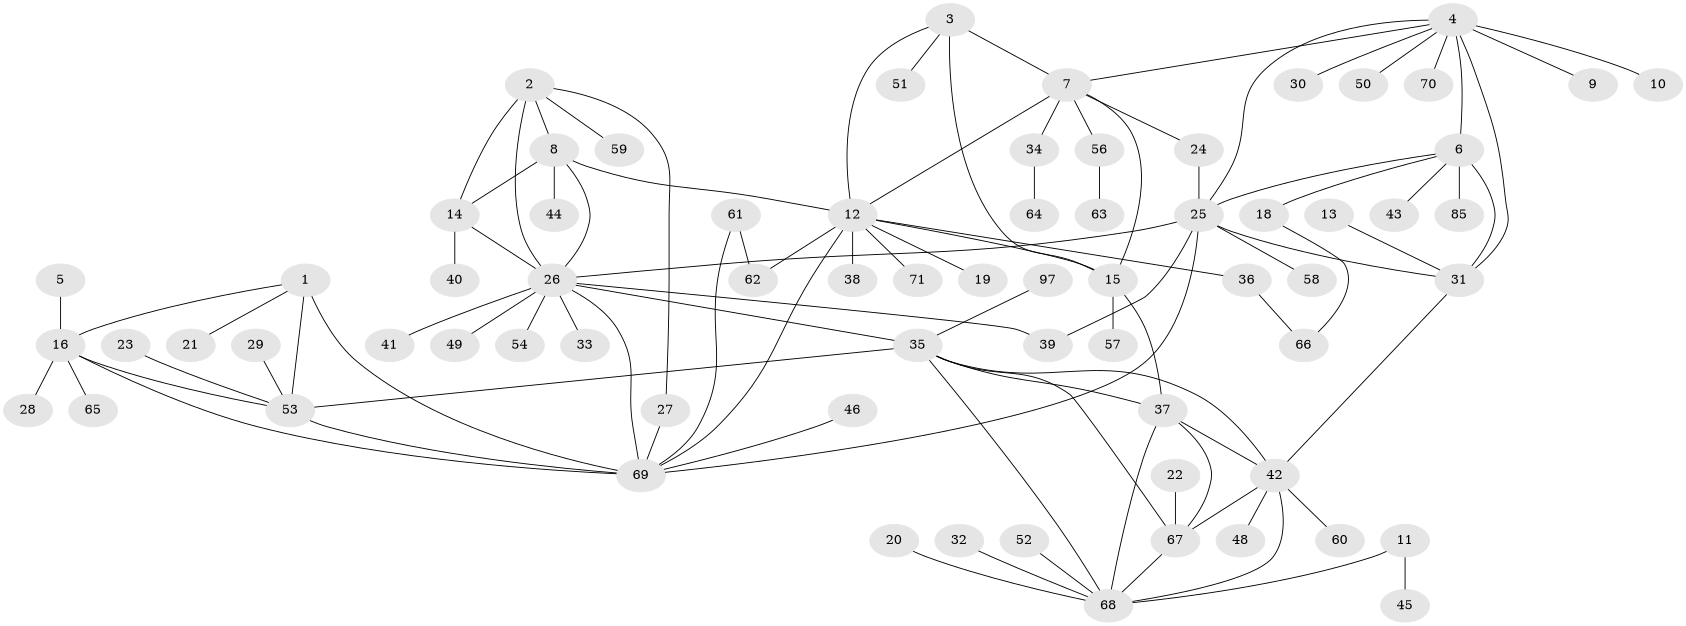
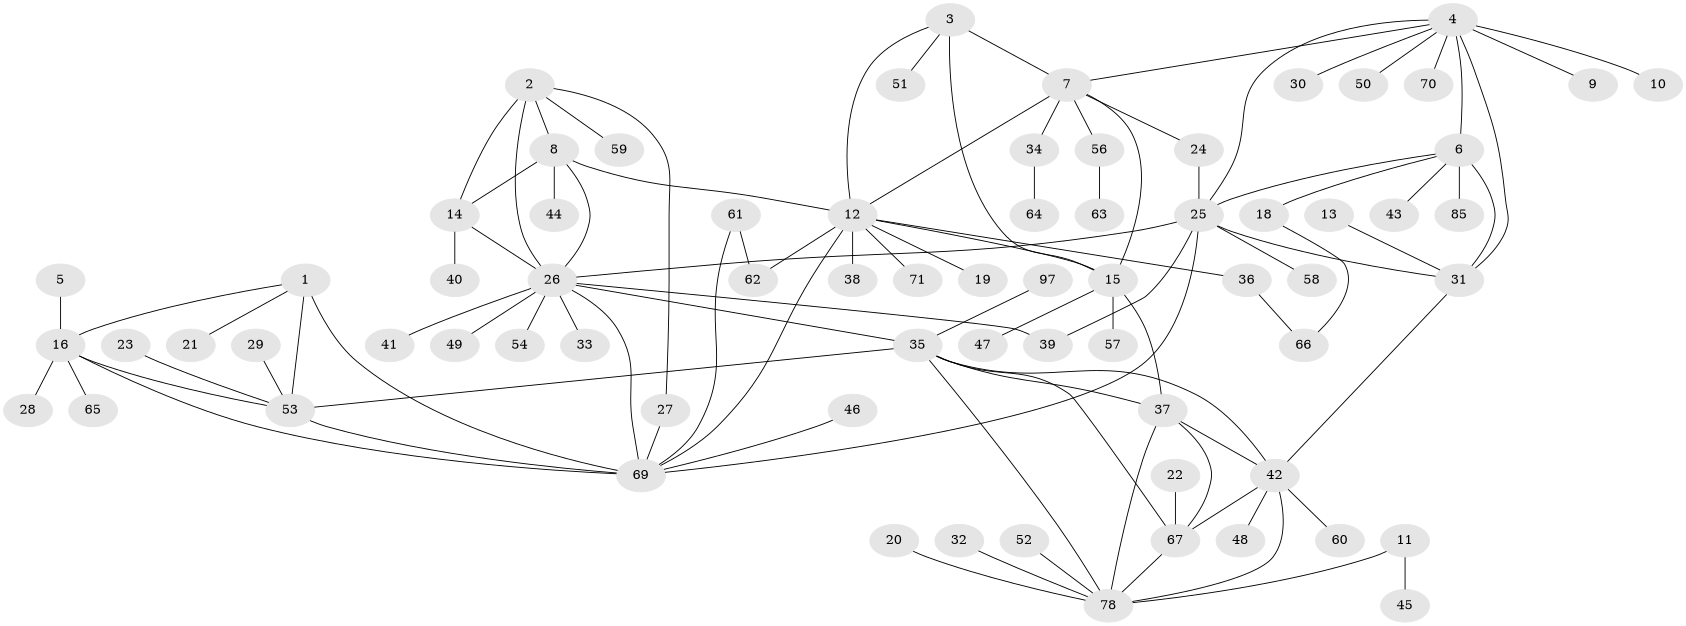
node "47": added
node "68": label "68" -> "78"
